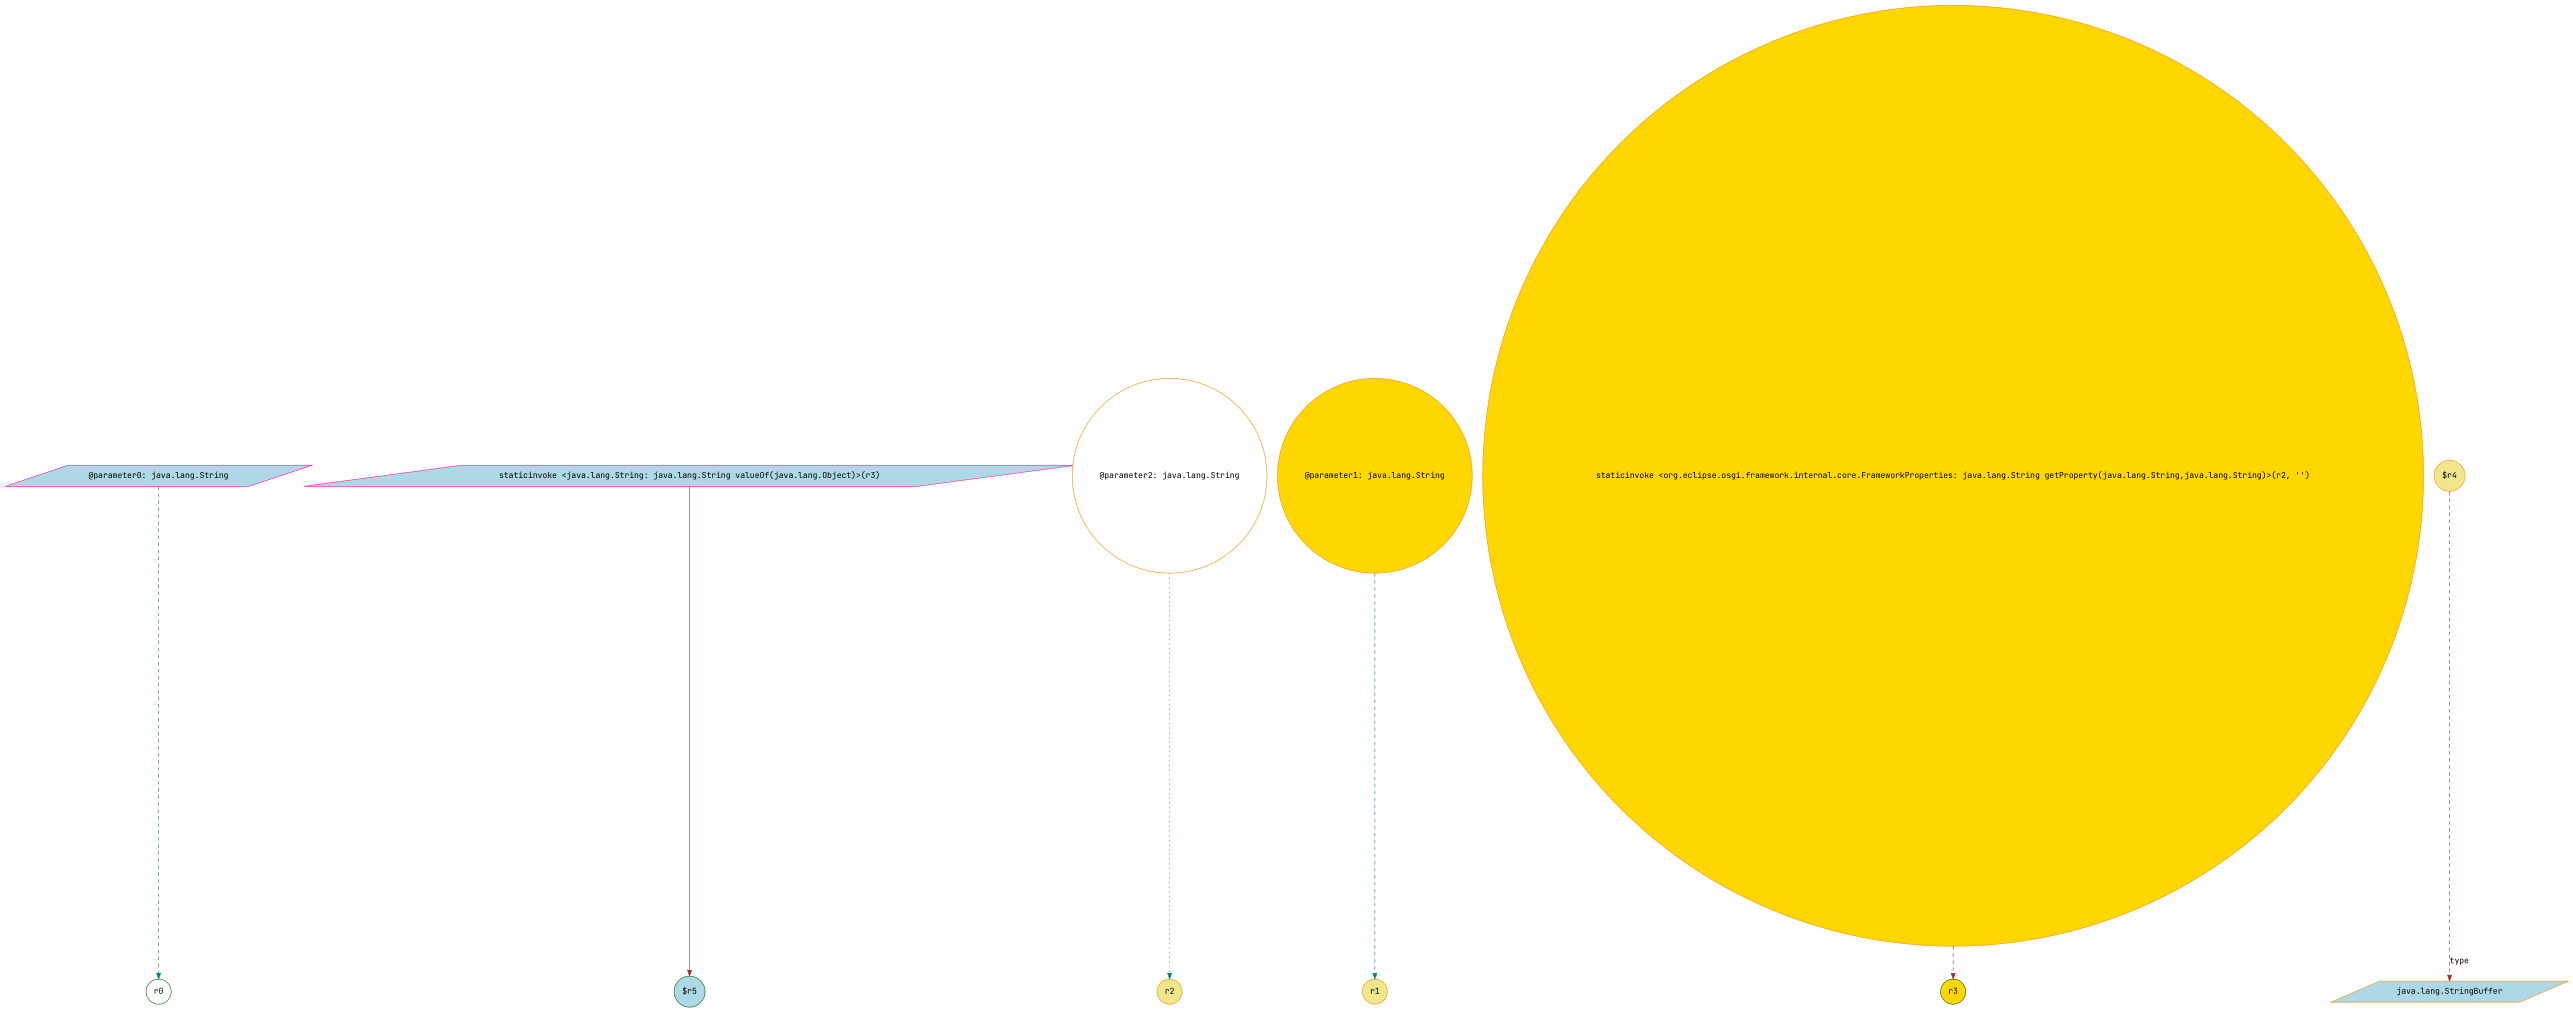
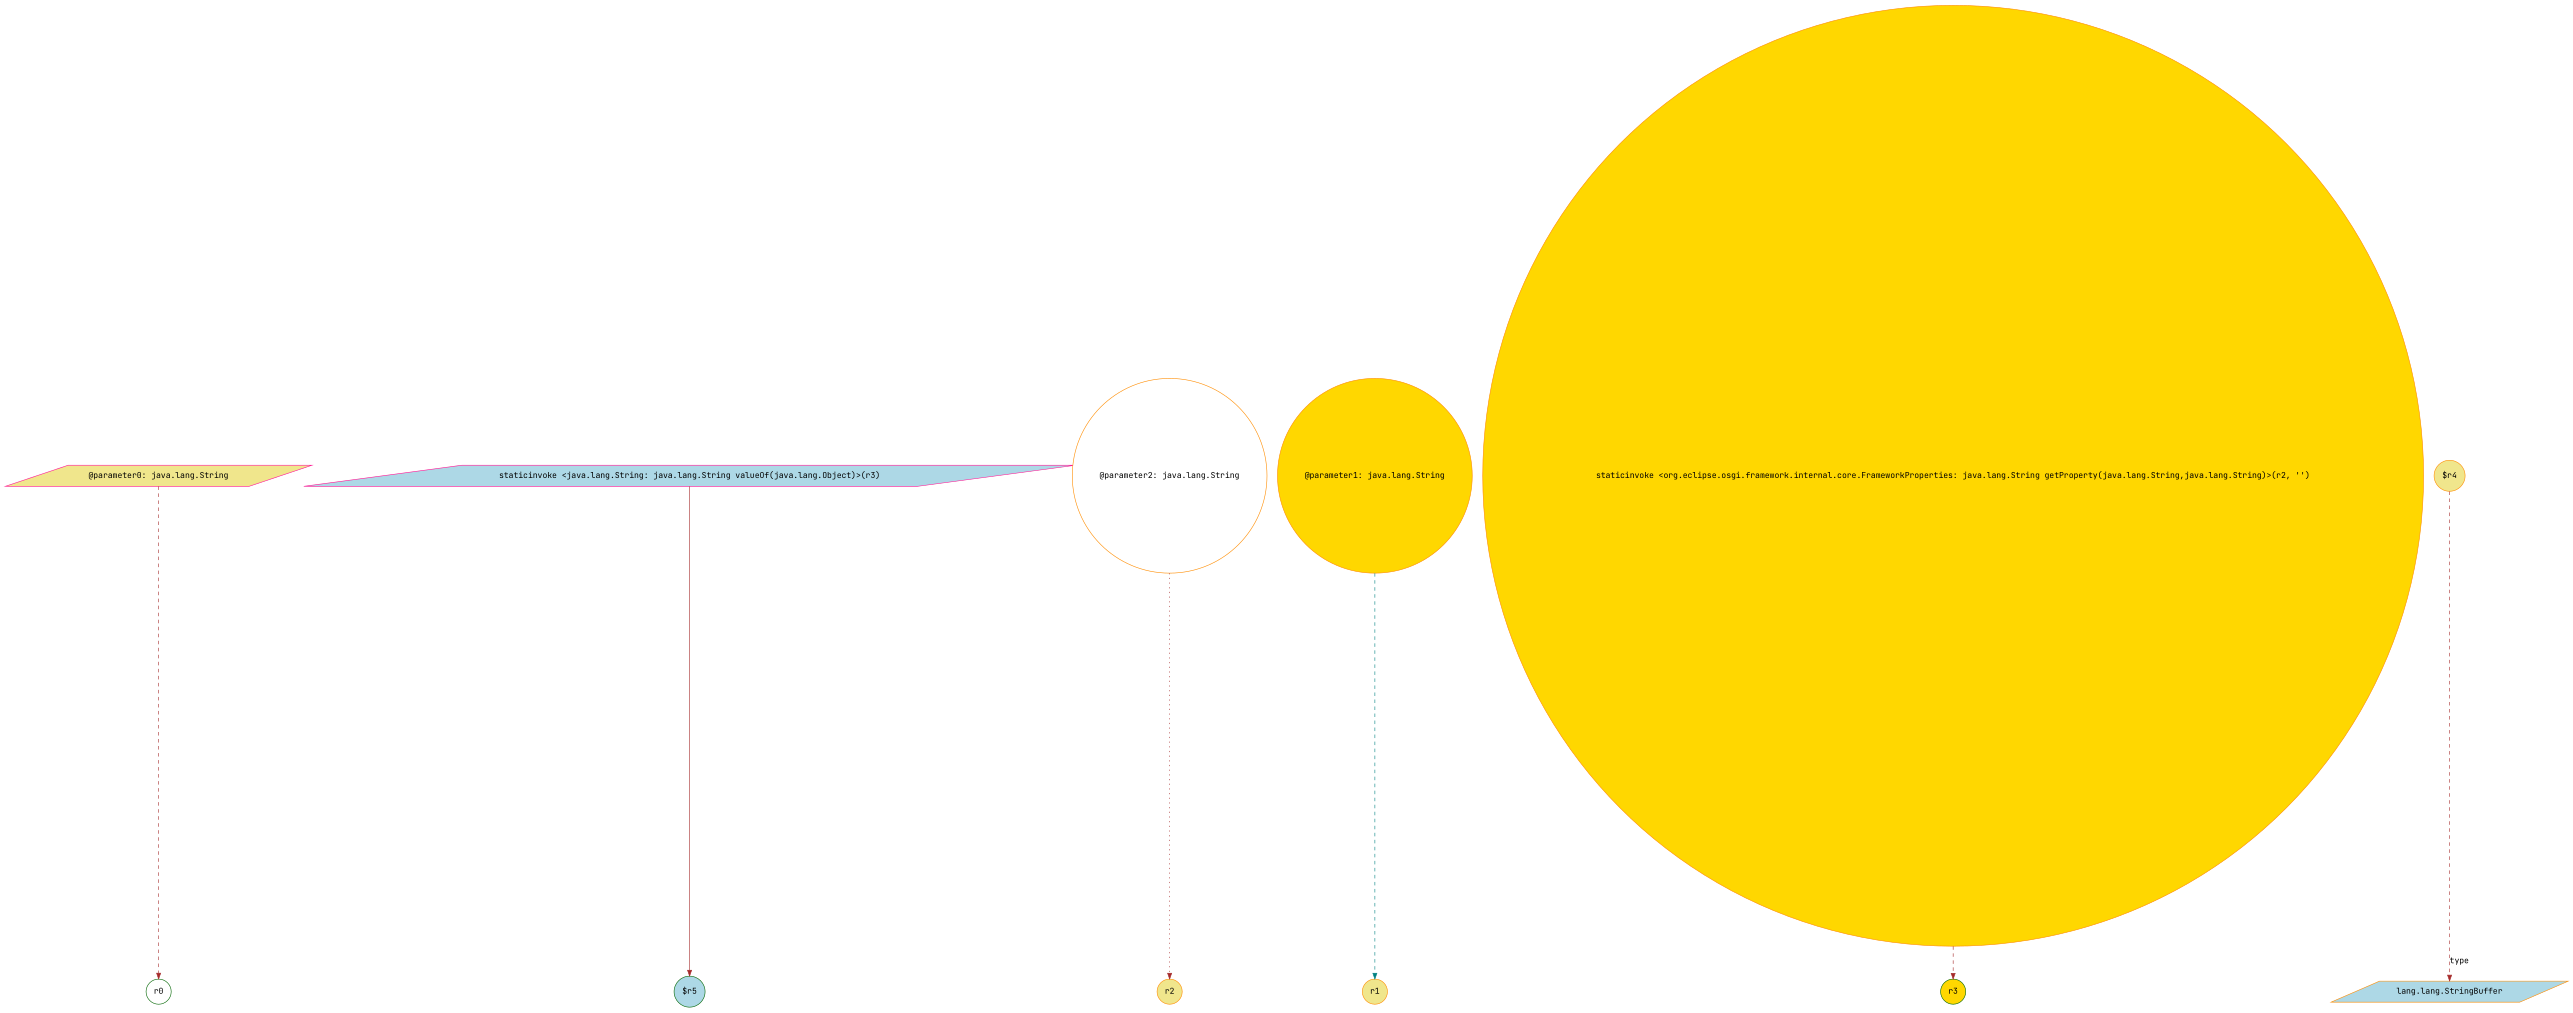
node "@parameter0: java.lang.String": fillcolor lightblue -> khaki
edge "@parameter0: java.lang.String" -> "r0": color teal -> brown
edge "@parameter2: java.lang.String" -> "r2": color teal -> brown
node "java.lang.StringBuffer": label "java.lang.StringBuffer" -> "lang.lang.StringBuffer"
